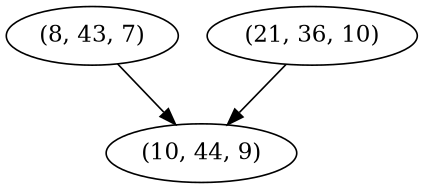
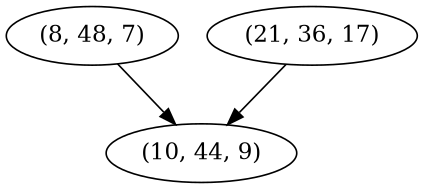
node "(8, 43, 7)": label "(8, 43, 7)" -> "(8, 48, 7)"
node "(21, 36, 10)": label "(21, 36, 10)" -> "(21, 36, 17)"
